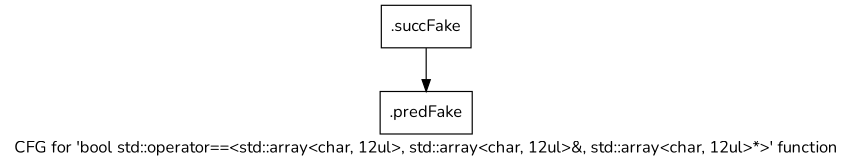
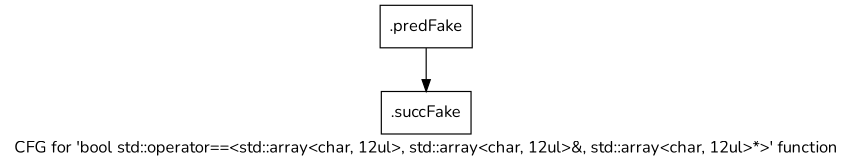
edge ".succFake" -> ".predFake": reversed
